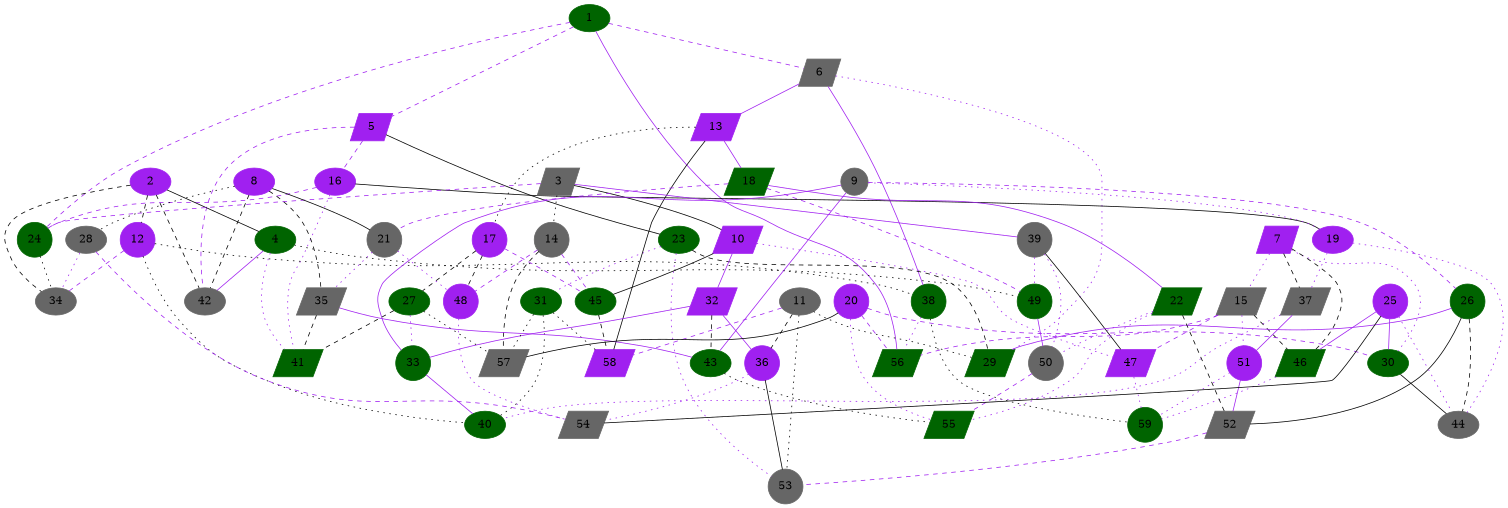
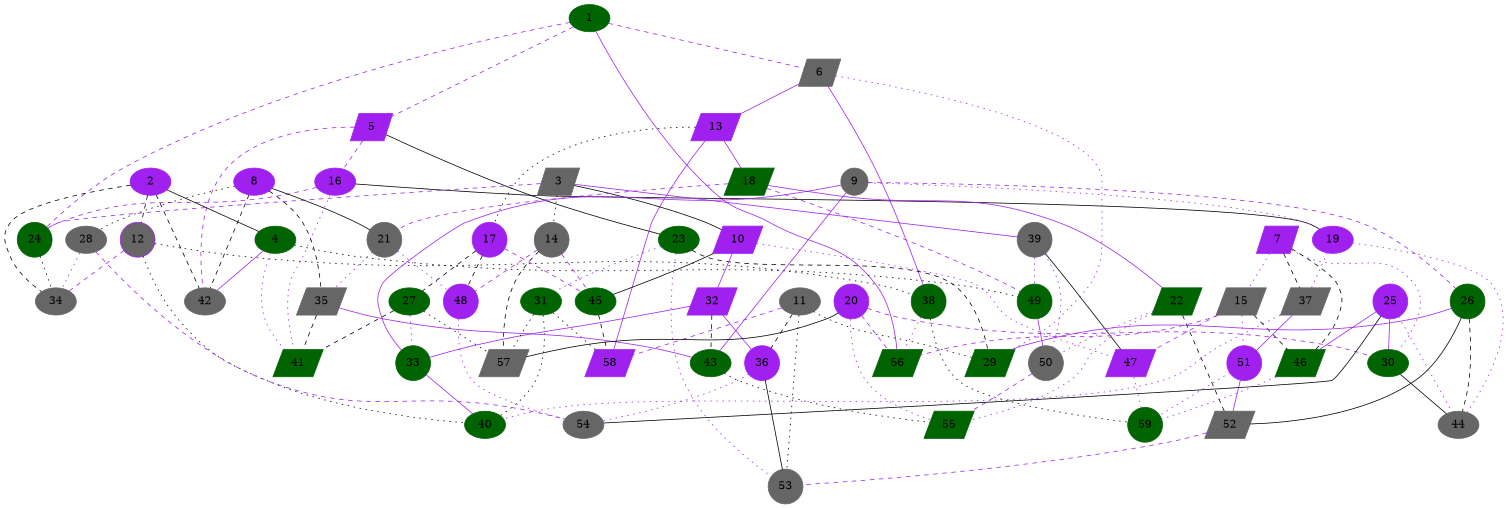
edge "13" -- "58": color black -> purple
node "12": fillcolor purple -> gray40
node "54": shape parallelogram -> ellipse
